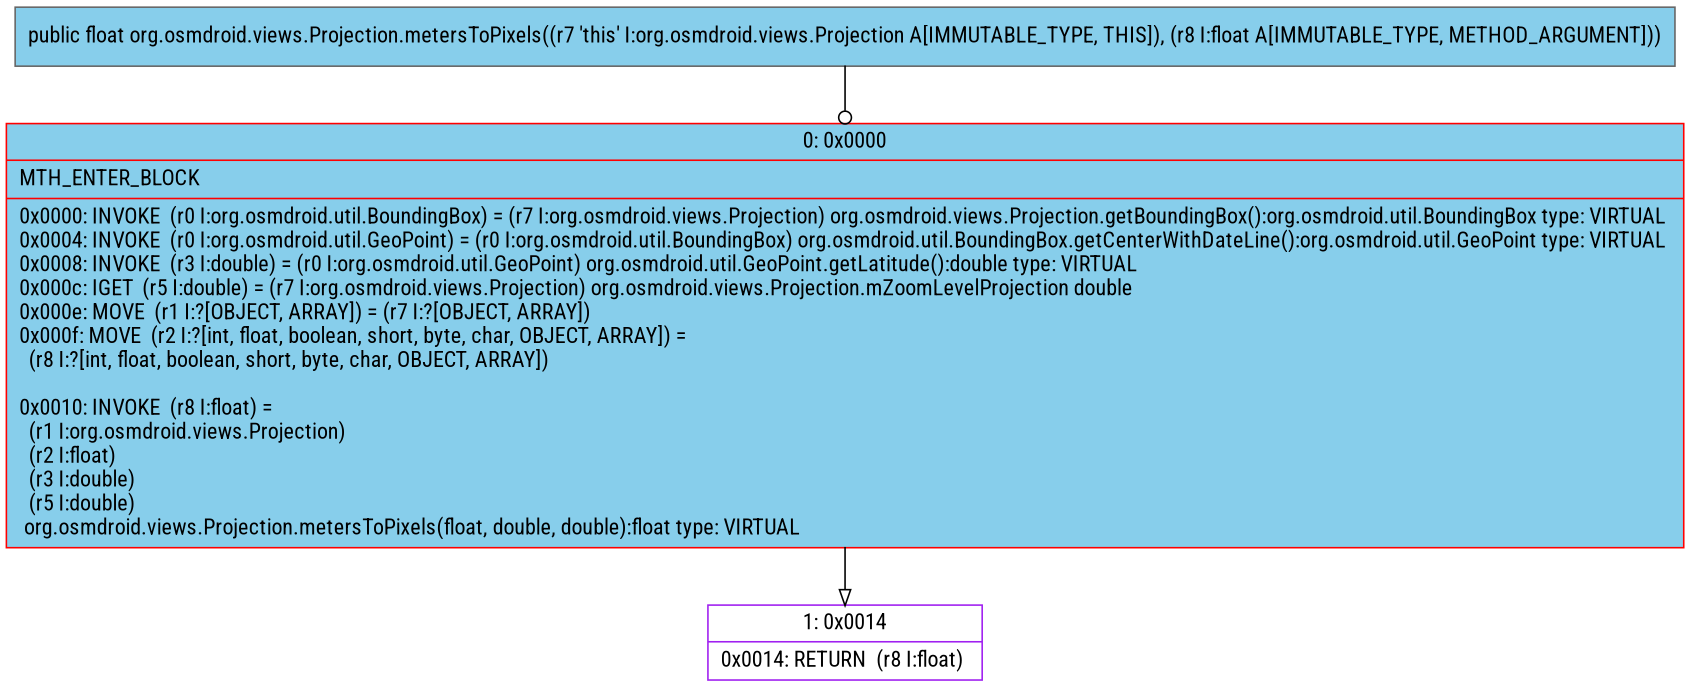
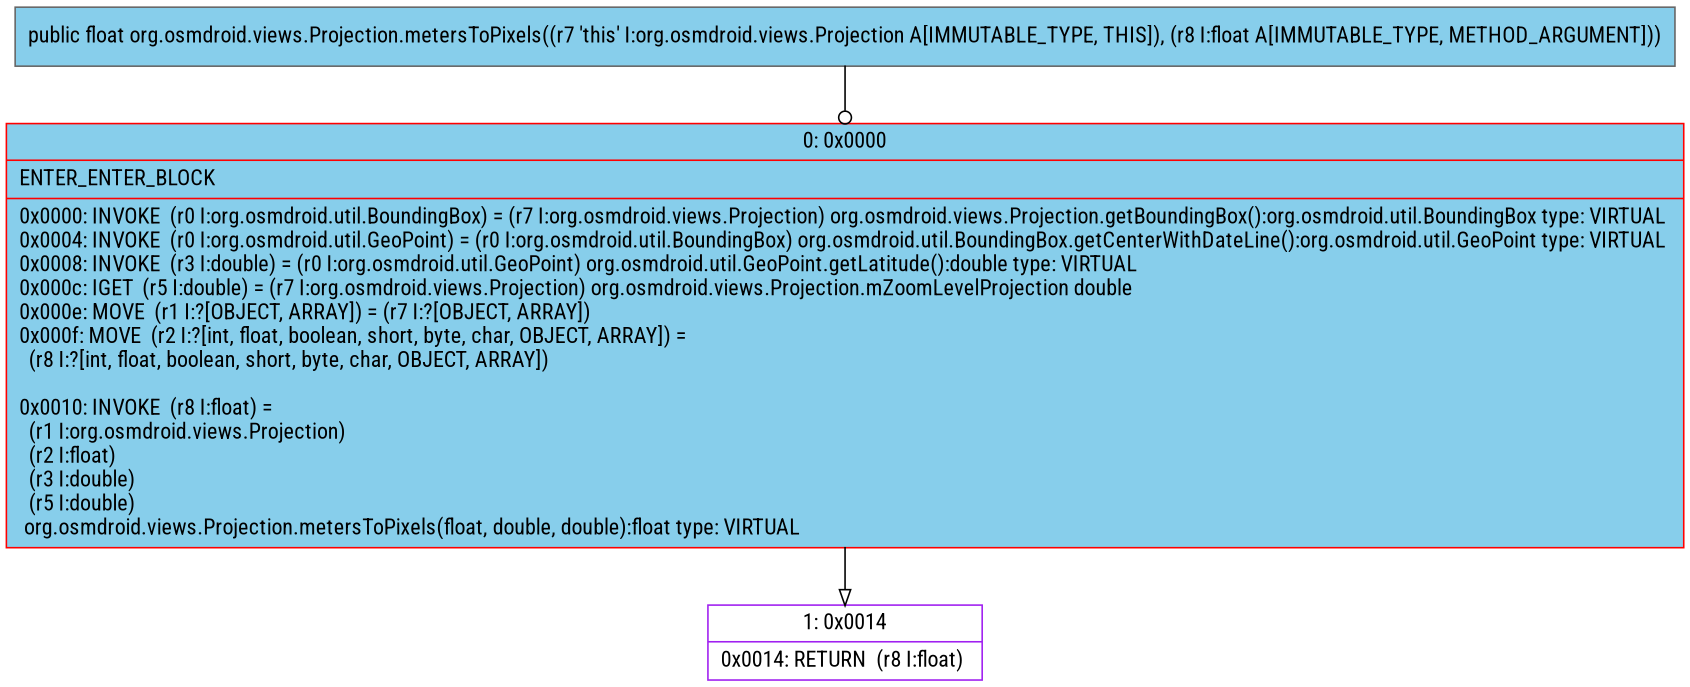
node "0: 0x0000": text "MTH_ENTER_BLOCK" -> "ENTER_ENTER_BLOCK"
